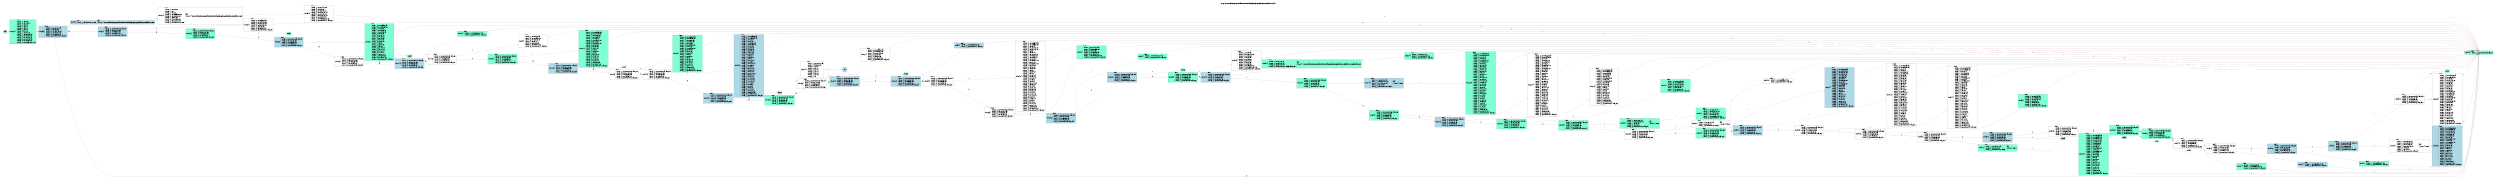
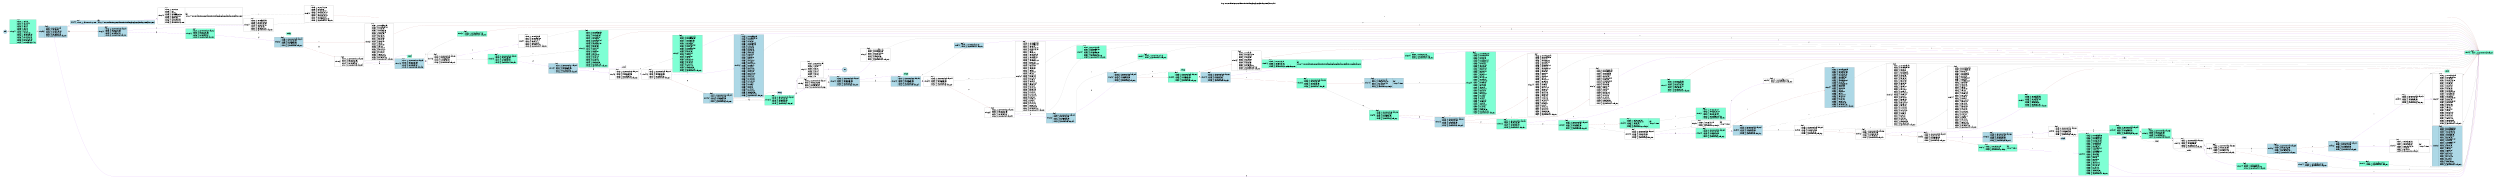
node "0x401ef1 [83]": fillcolor aquamarine -> white
